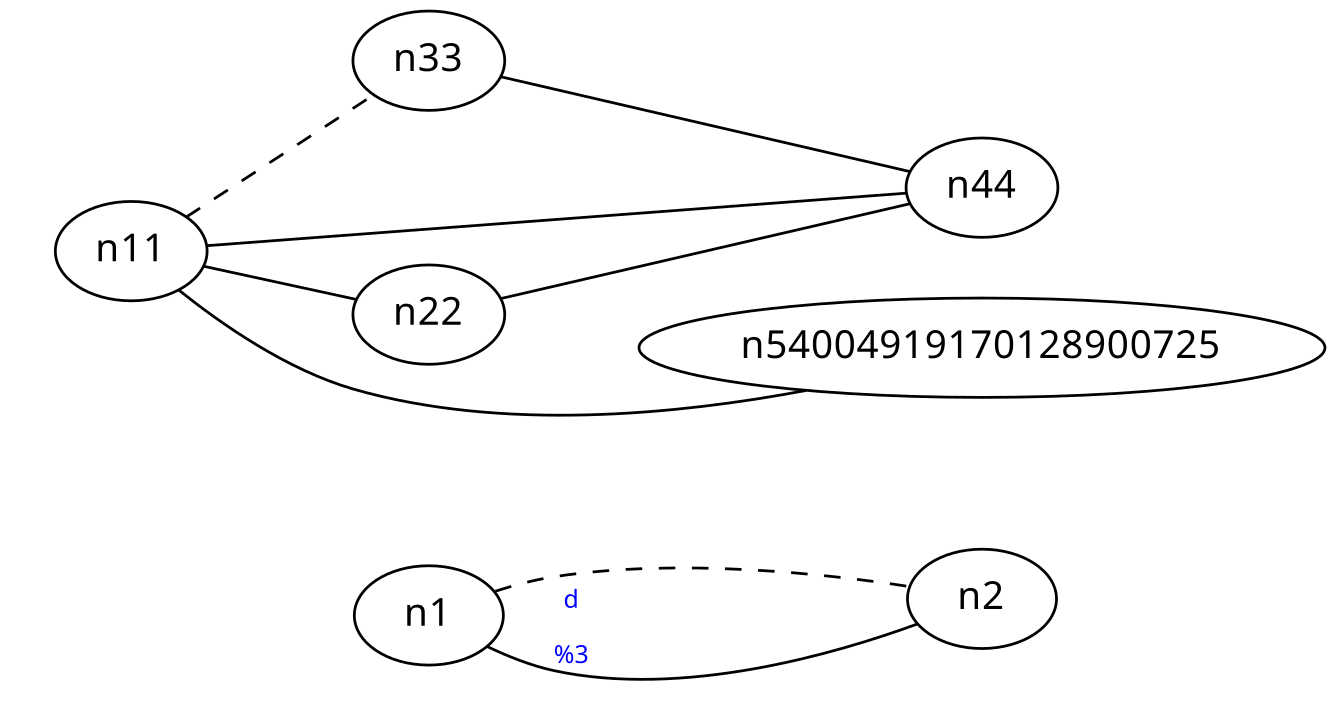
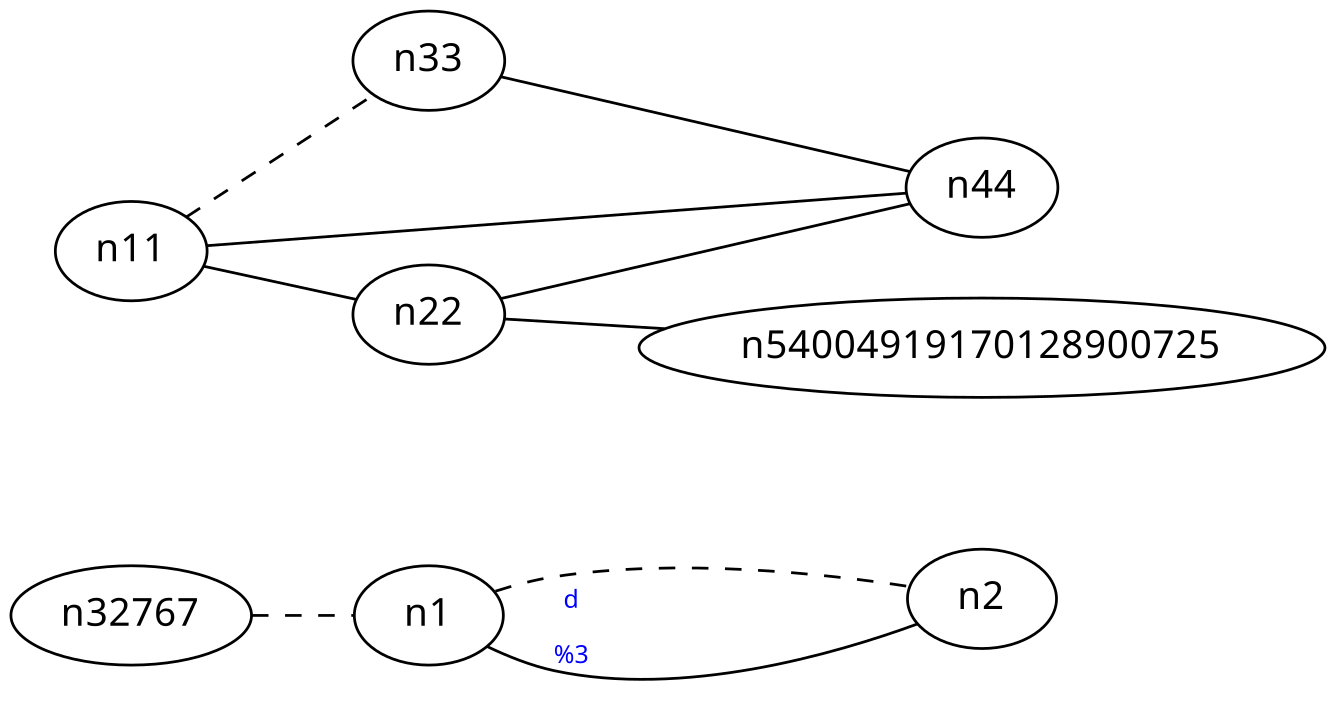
edge "n11" -- "n54004919170128900725": now "n22" -- "n54004919170128900725"
node "n32767": added
